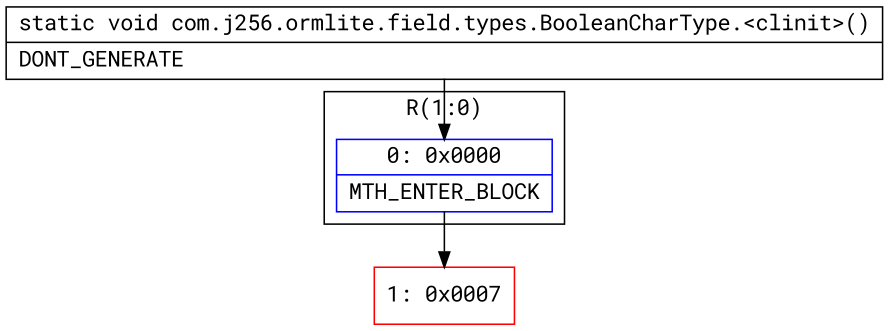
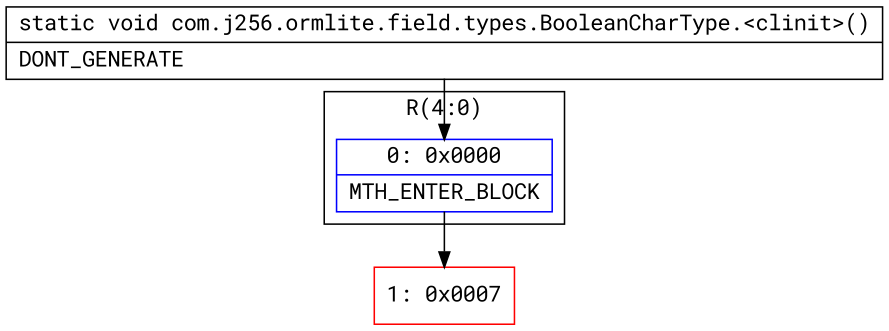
cluster "R(1:0)": label "R(1:0)" -> "R(4:0)"
